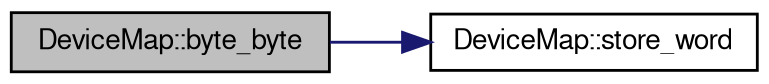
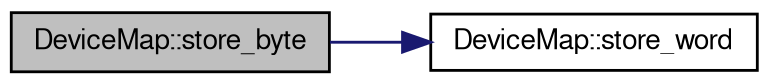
node "DeviceMap::byte_byte": label "DeviceMap::byte_byte" -> "DeviceMap::store_byte"
